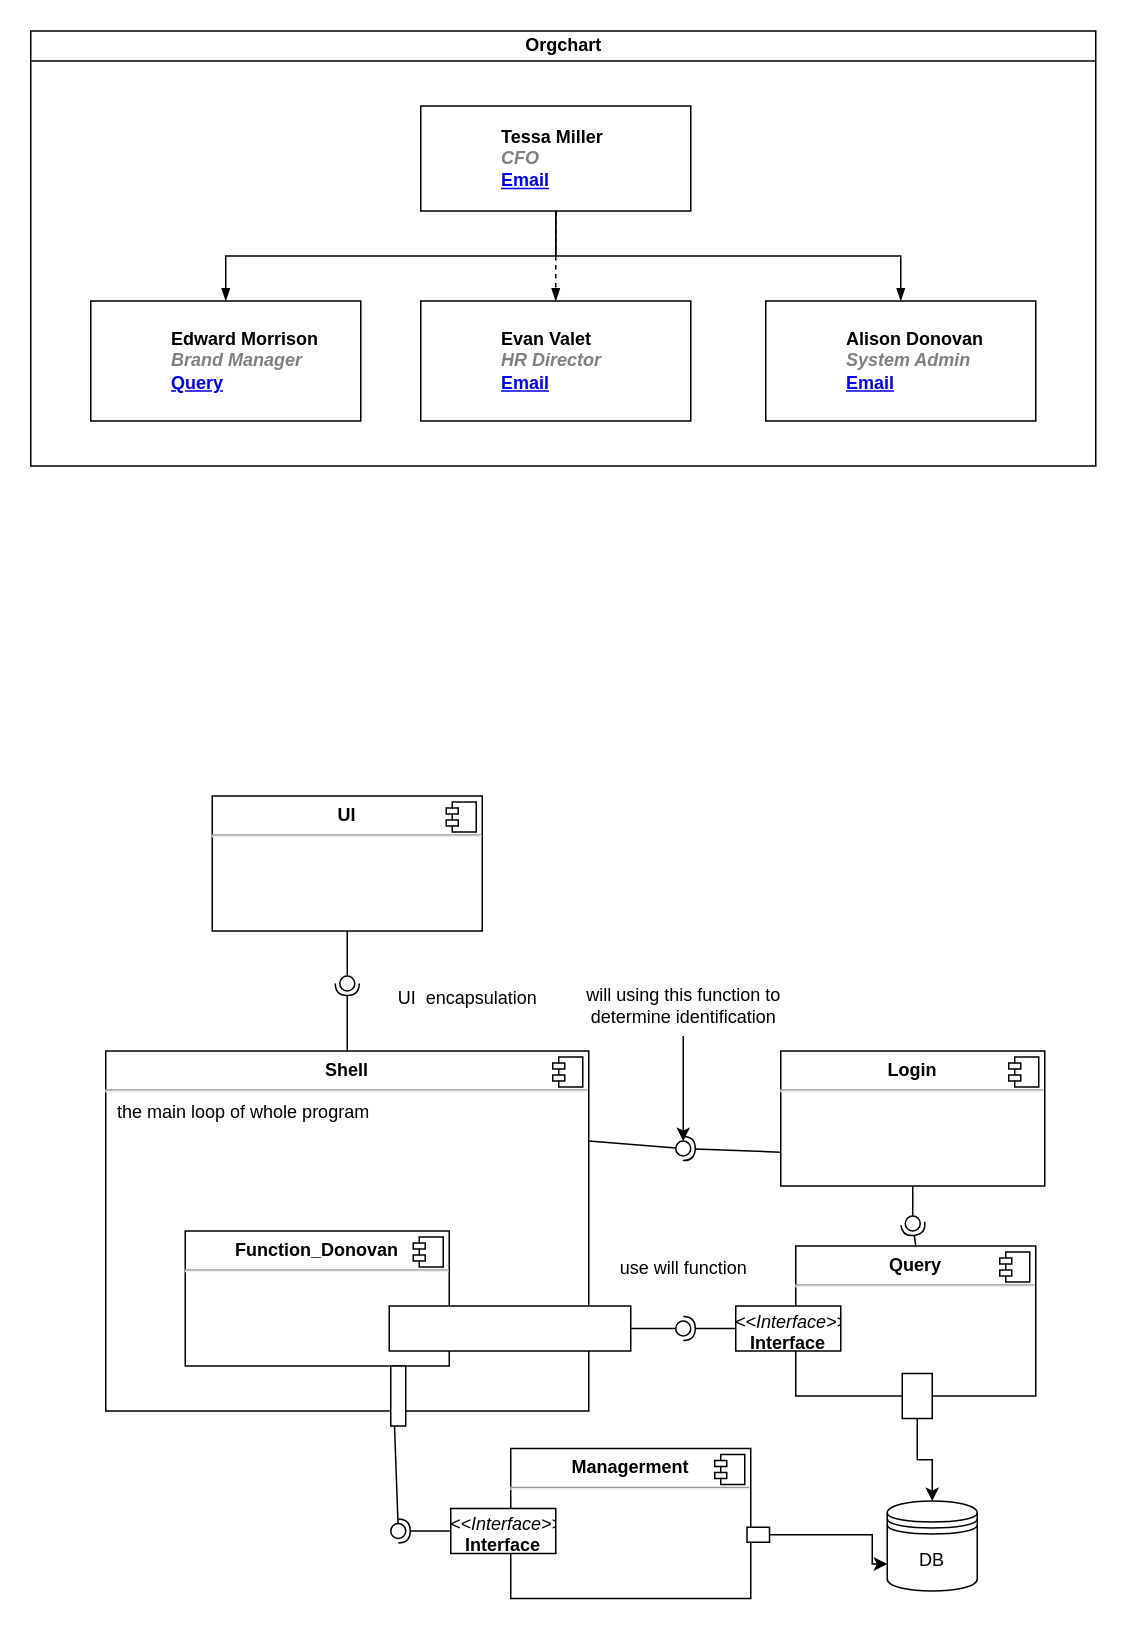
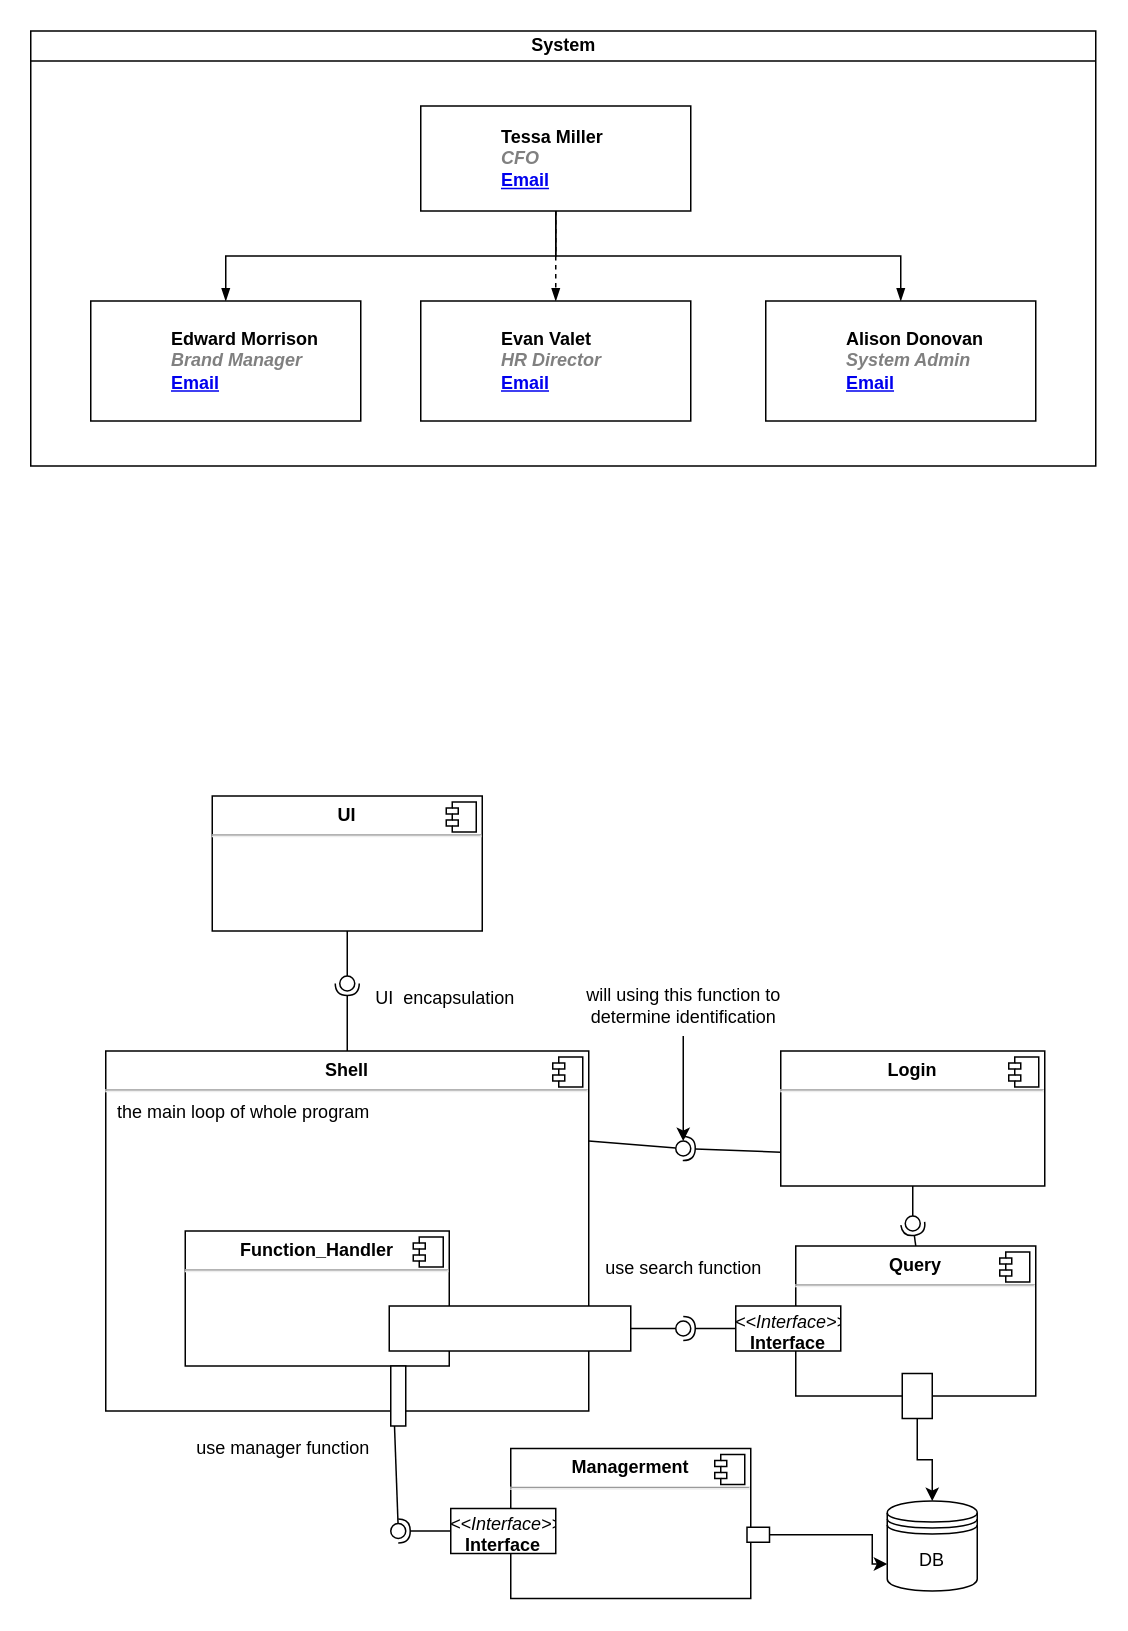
node "Orgchart": label "Orgchart" -> "System"
node "Edward Morrison Brand Manager Query": label "Edward Morrison Brand Manager Query" -> "Edward Morrison Brand Manager Email"
node "UI encapsulation": moved (467, 998) -> (445, 998)
node "Function_Donovan": label "Function_Donovan" -> "Function_Handler"
node "use will function": label "use will function" -> "use search function"
node "use manager function": added
